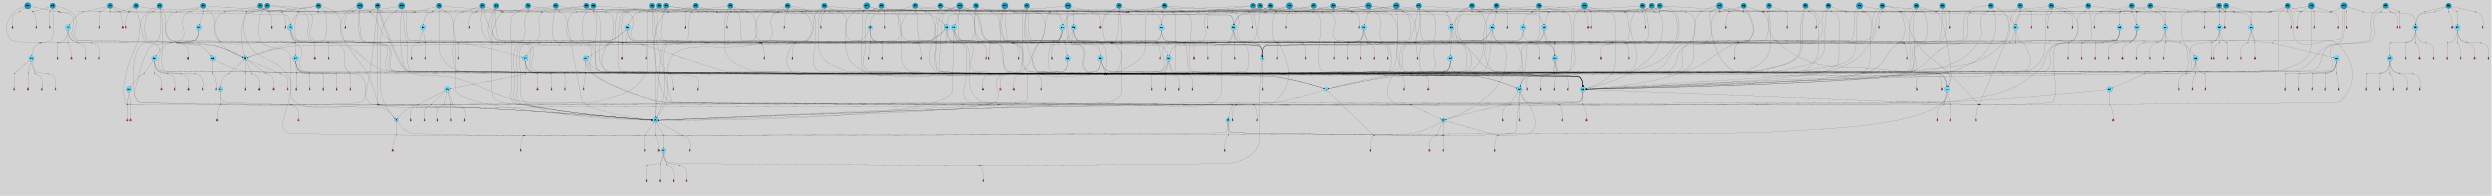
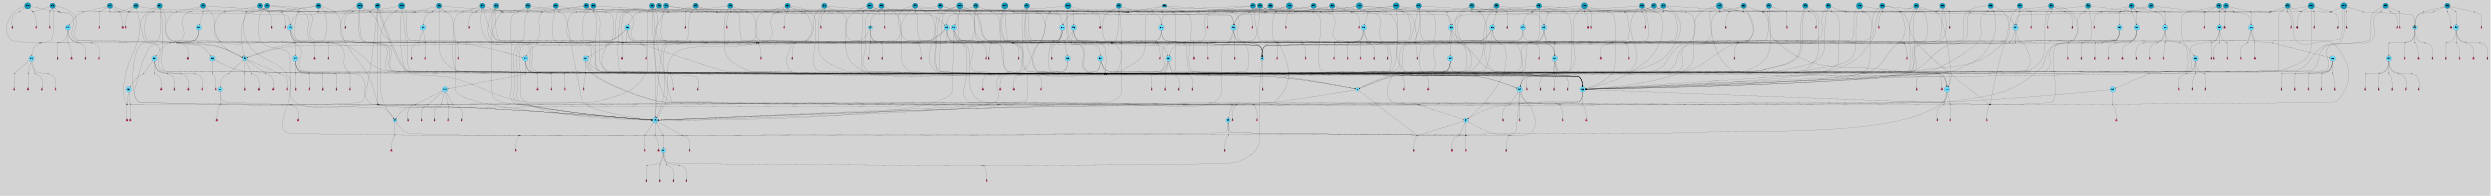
node "T995": shape circle -> box
node "T952": shape circle -> box
